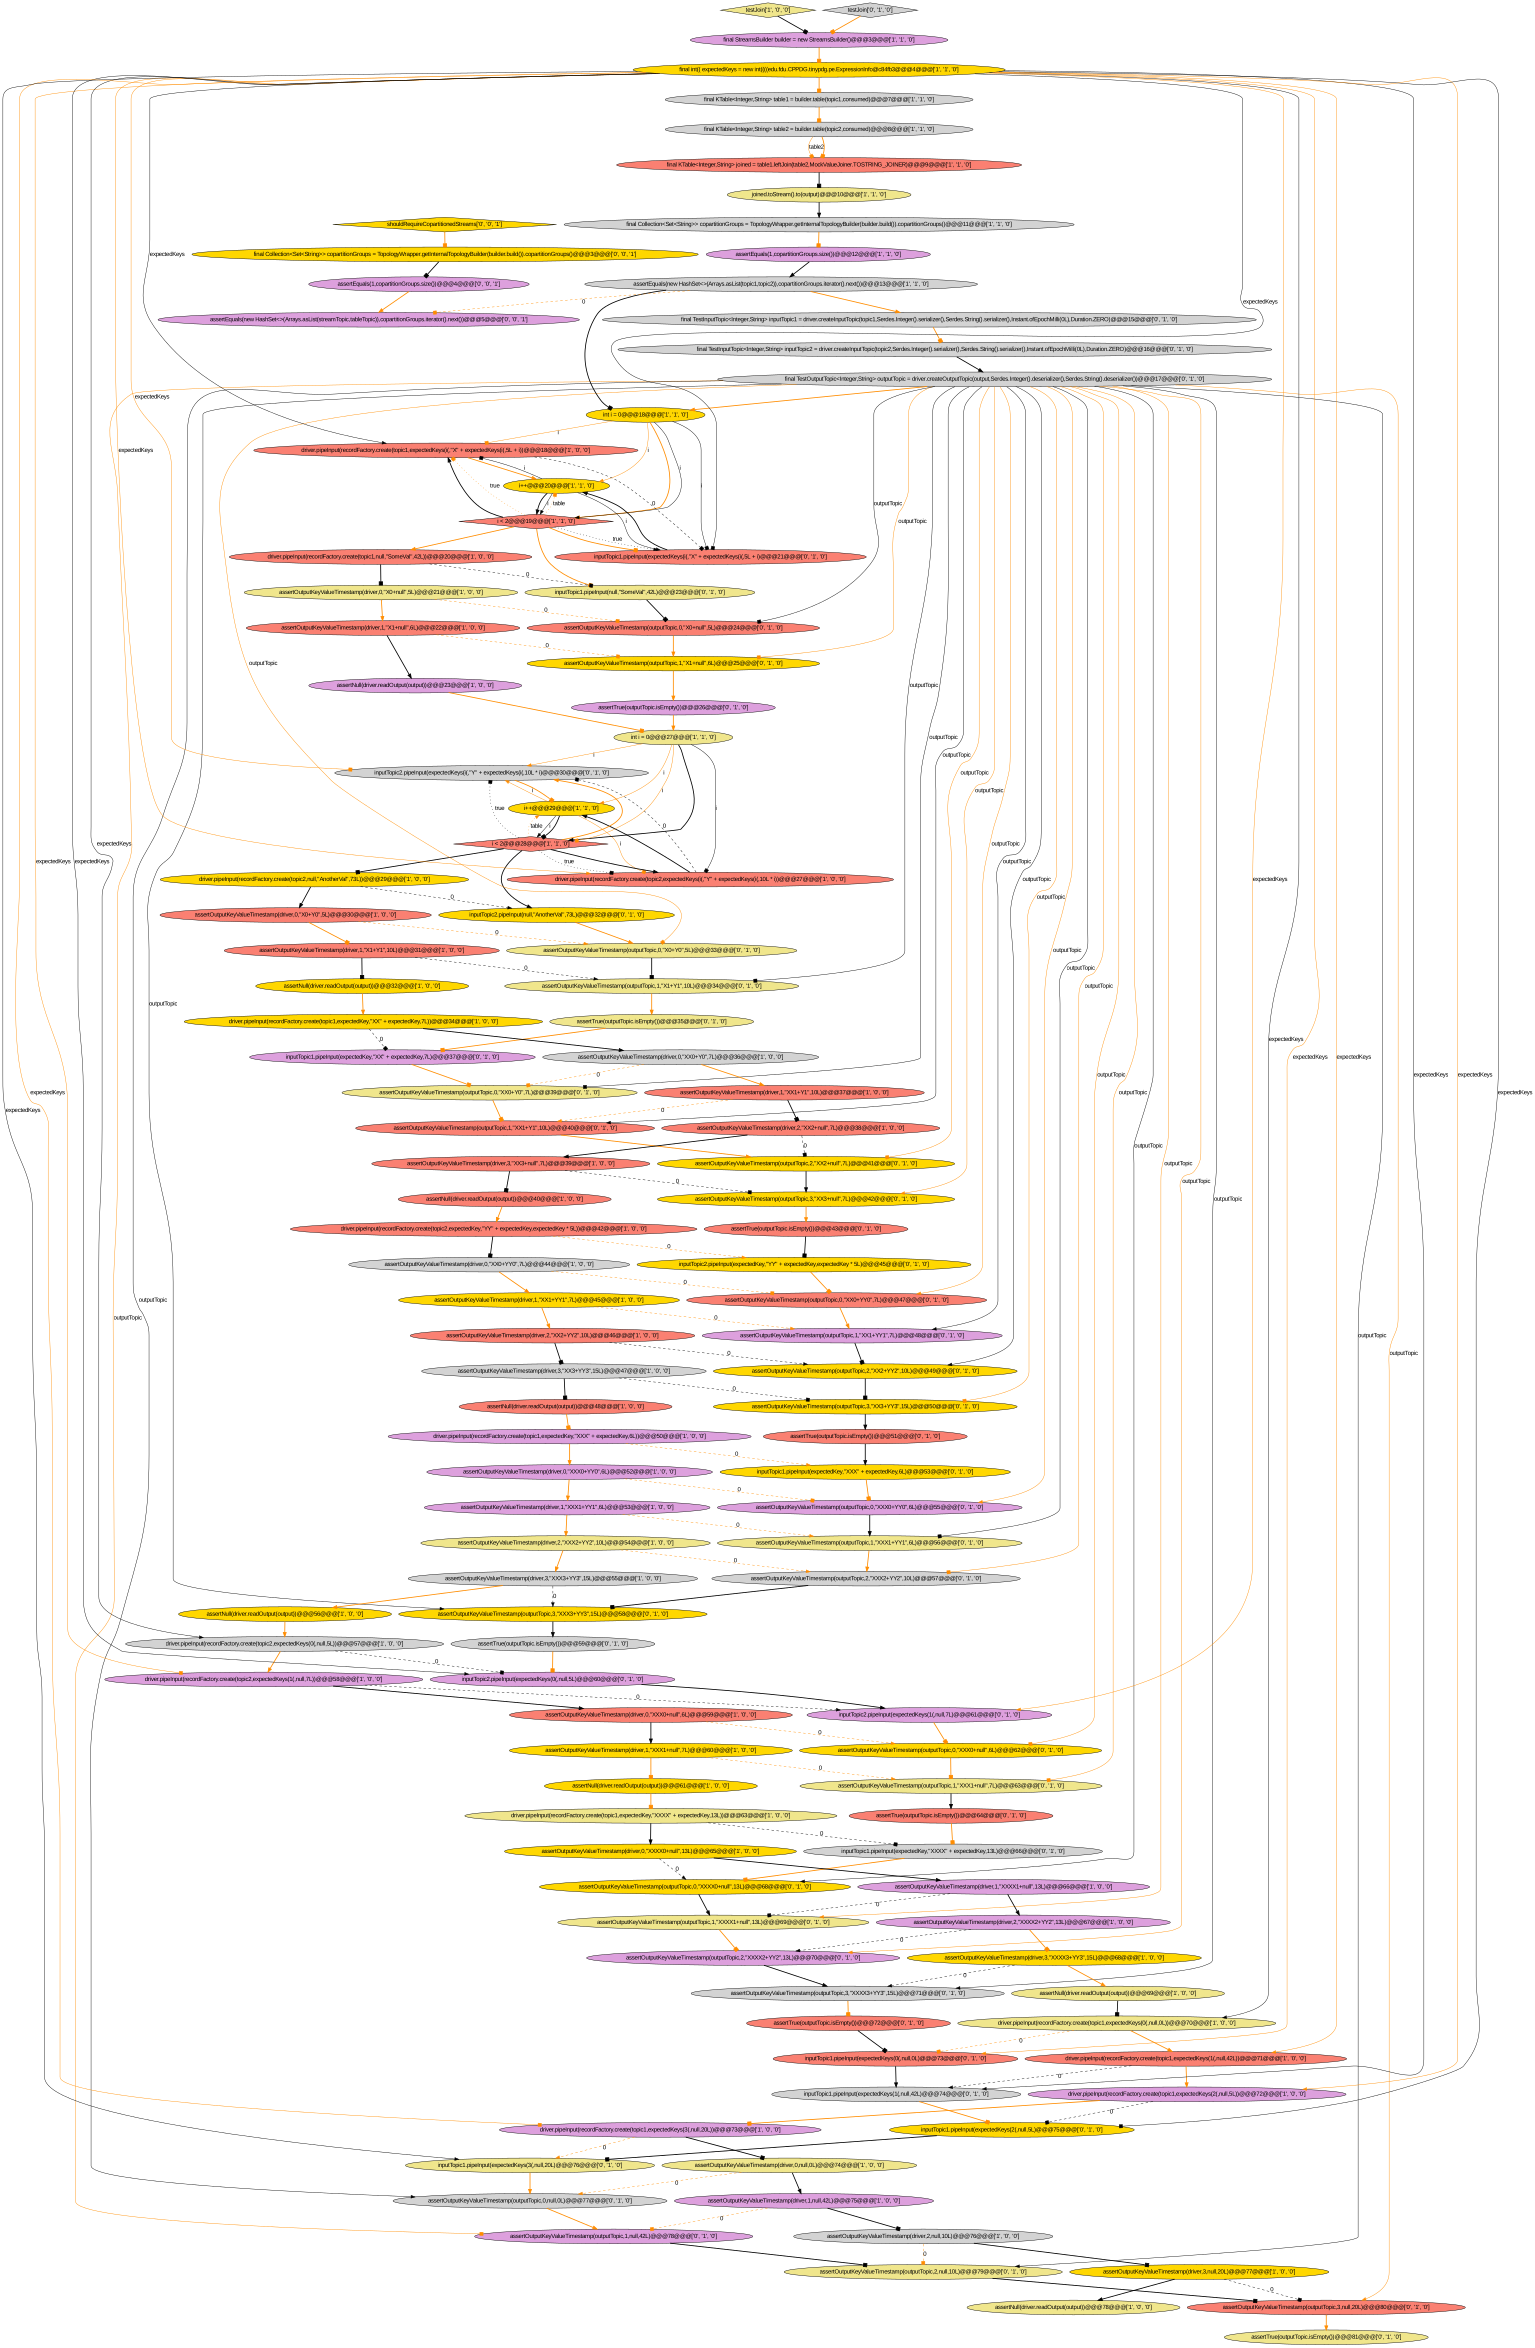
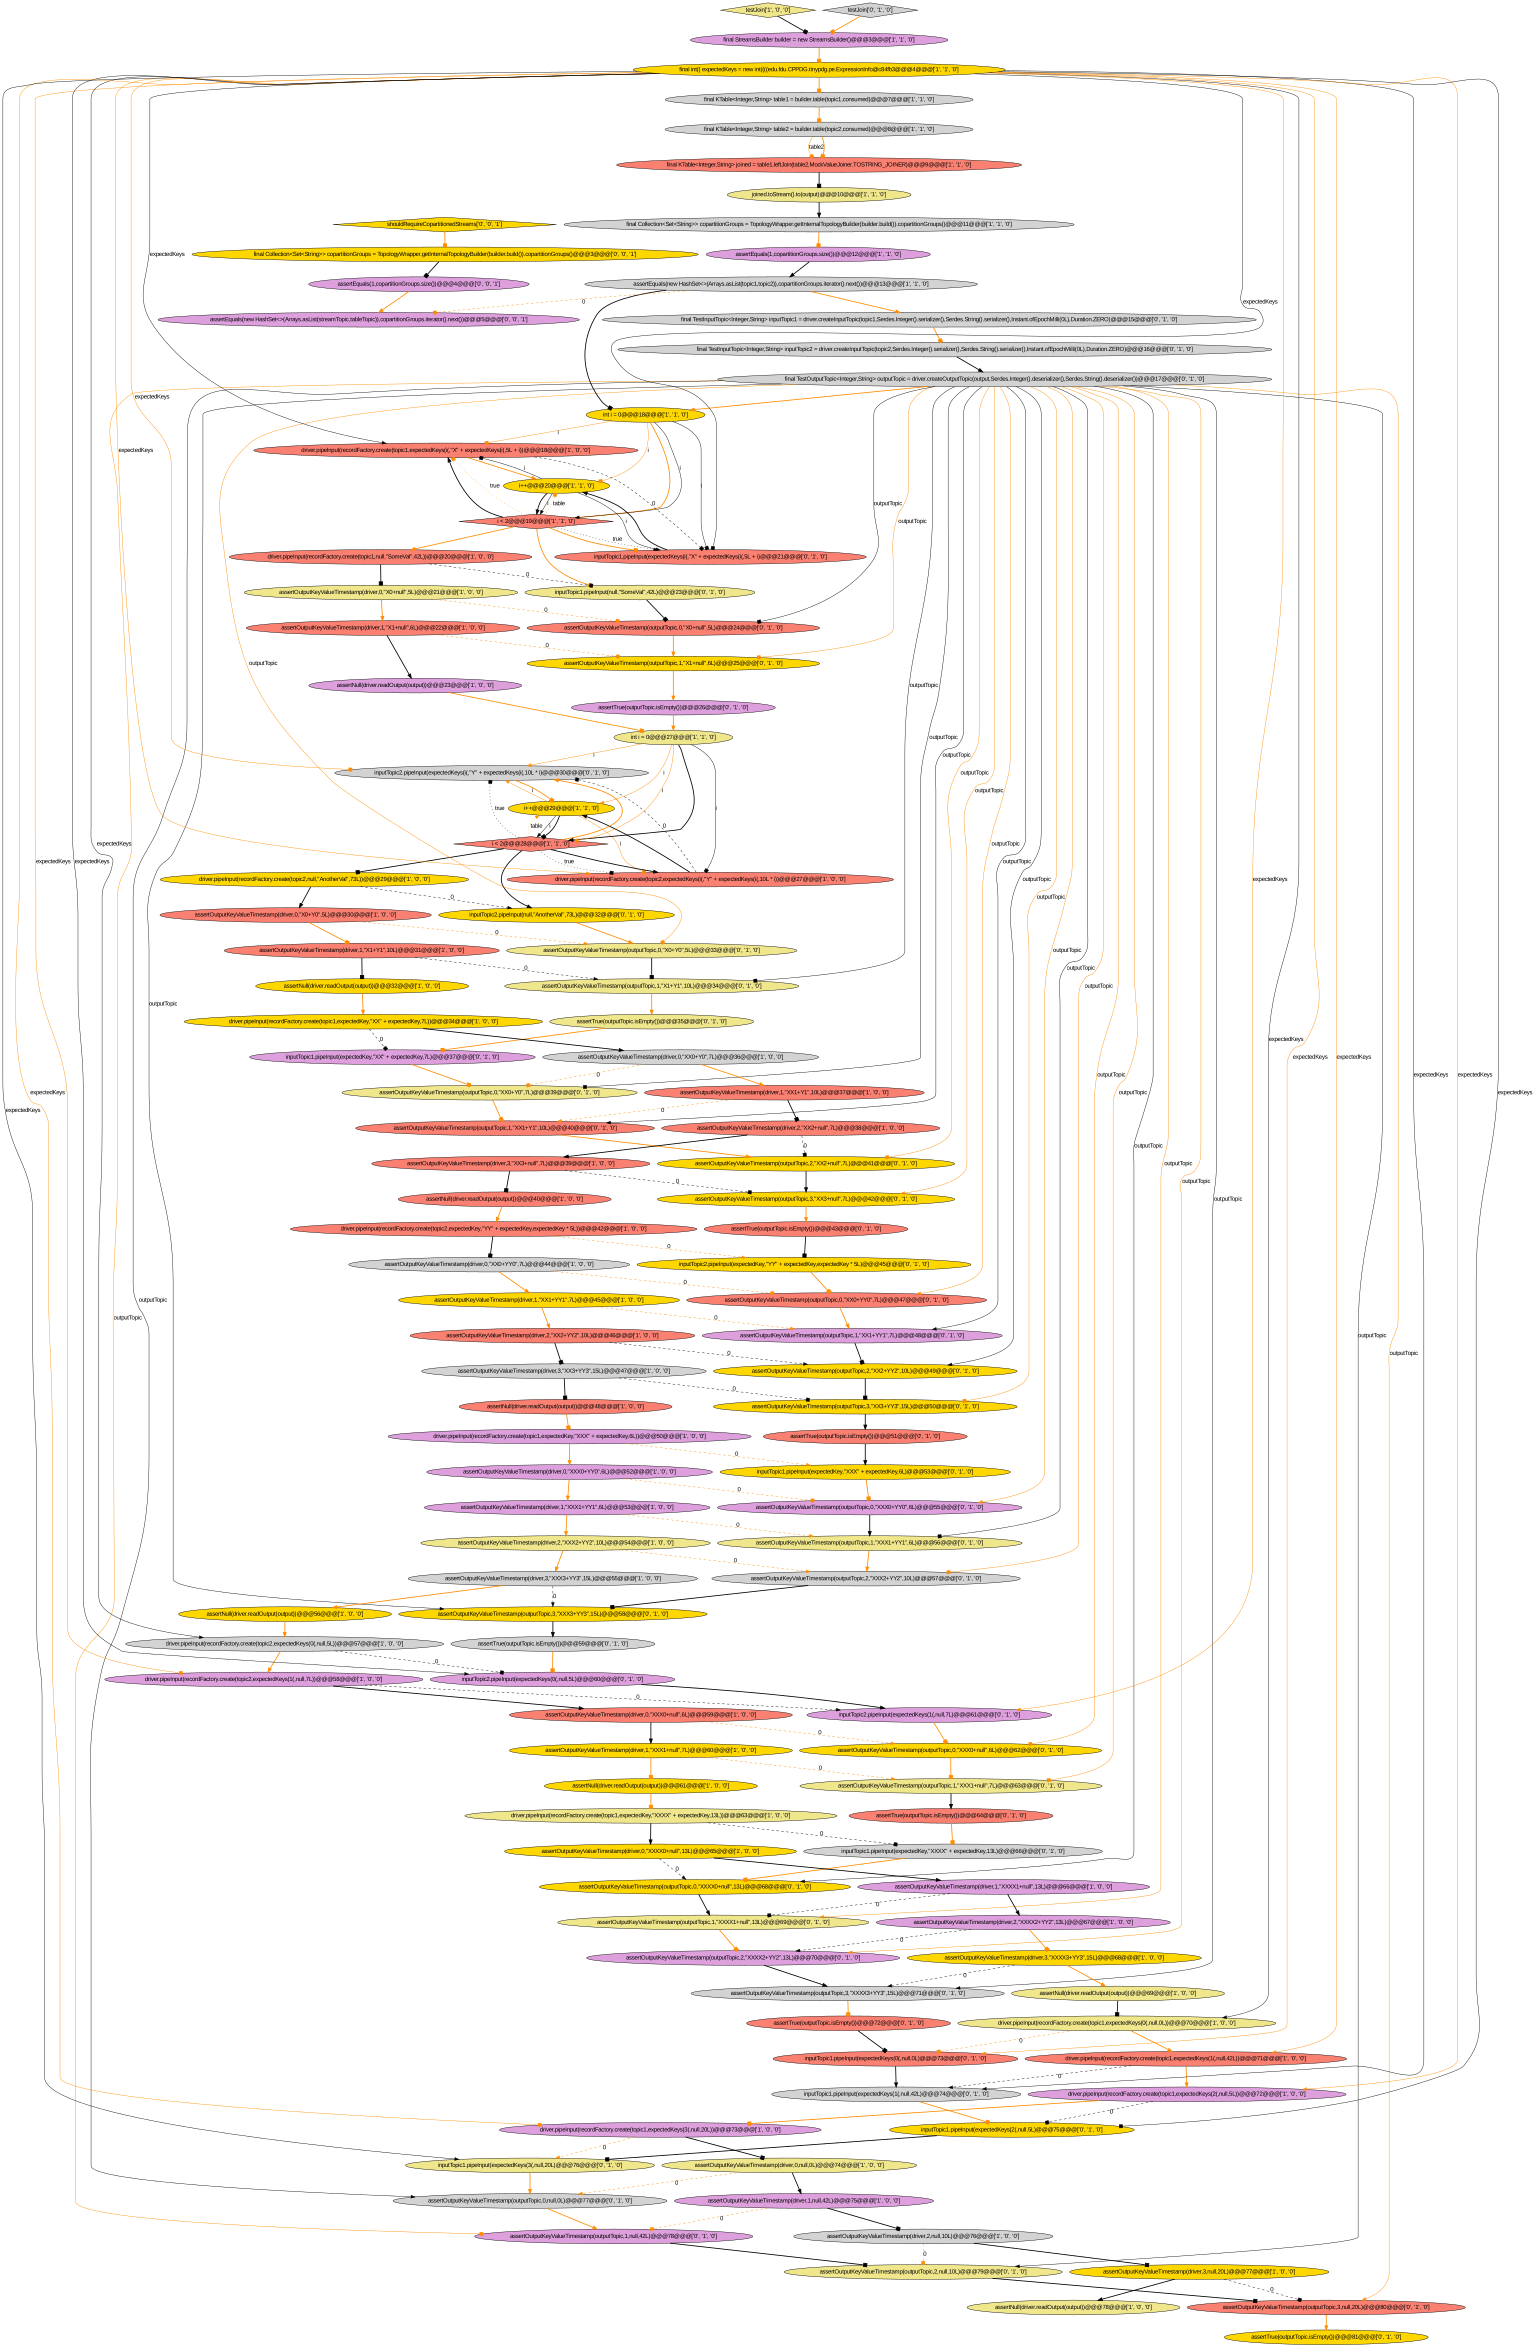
edge "int i = 0@@@18@@@['1', '1', '0']" -> "i++@@@20@@@['1', '1', '0']": arrowhead normal -> box
node "assertTrue(outputTopic.isEmpty())@@@81@@@['0', '1', '0']": fillcolor khaki -> gold
